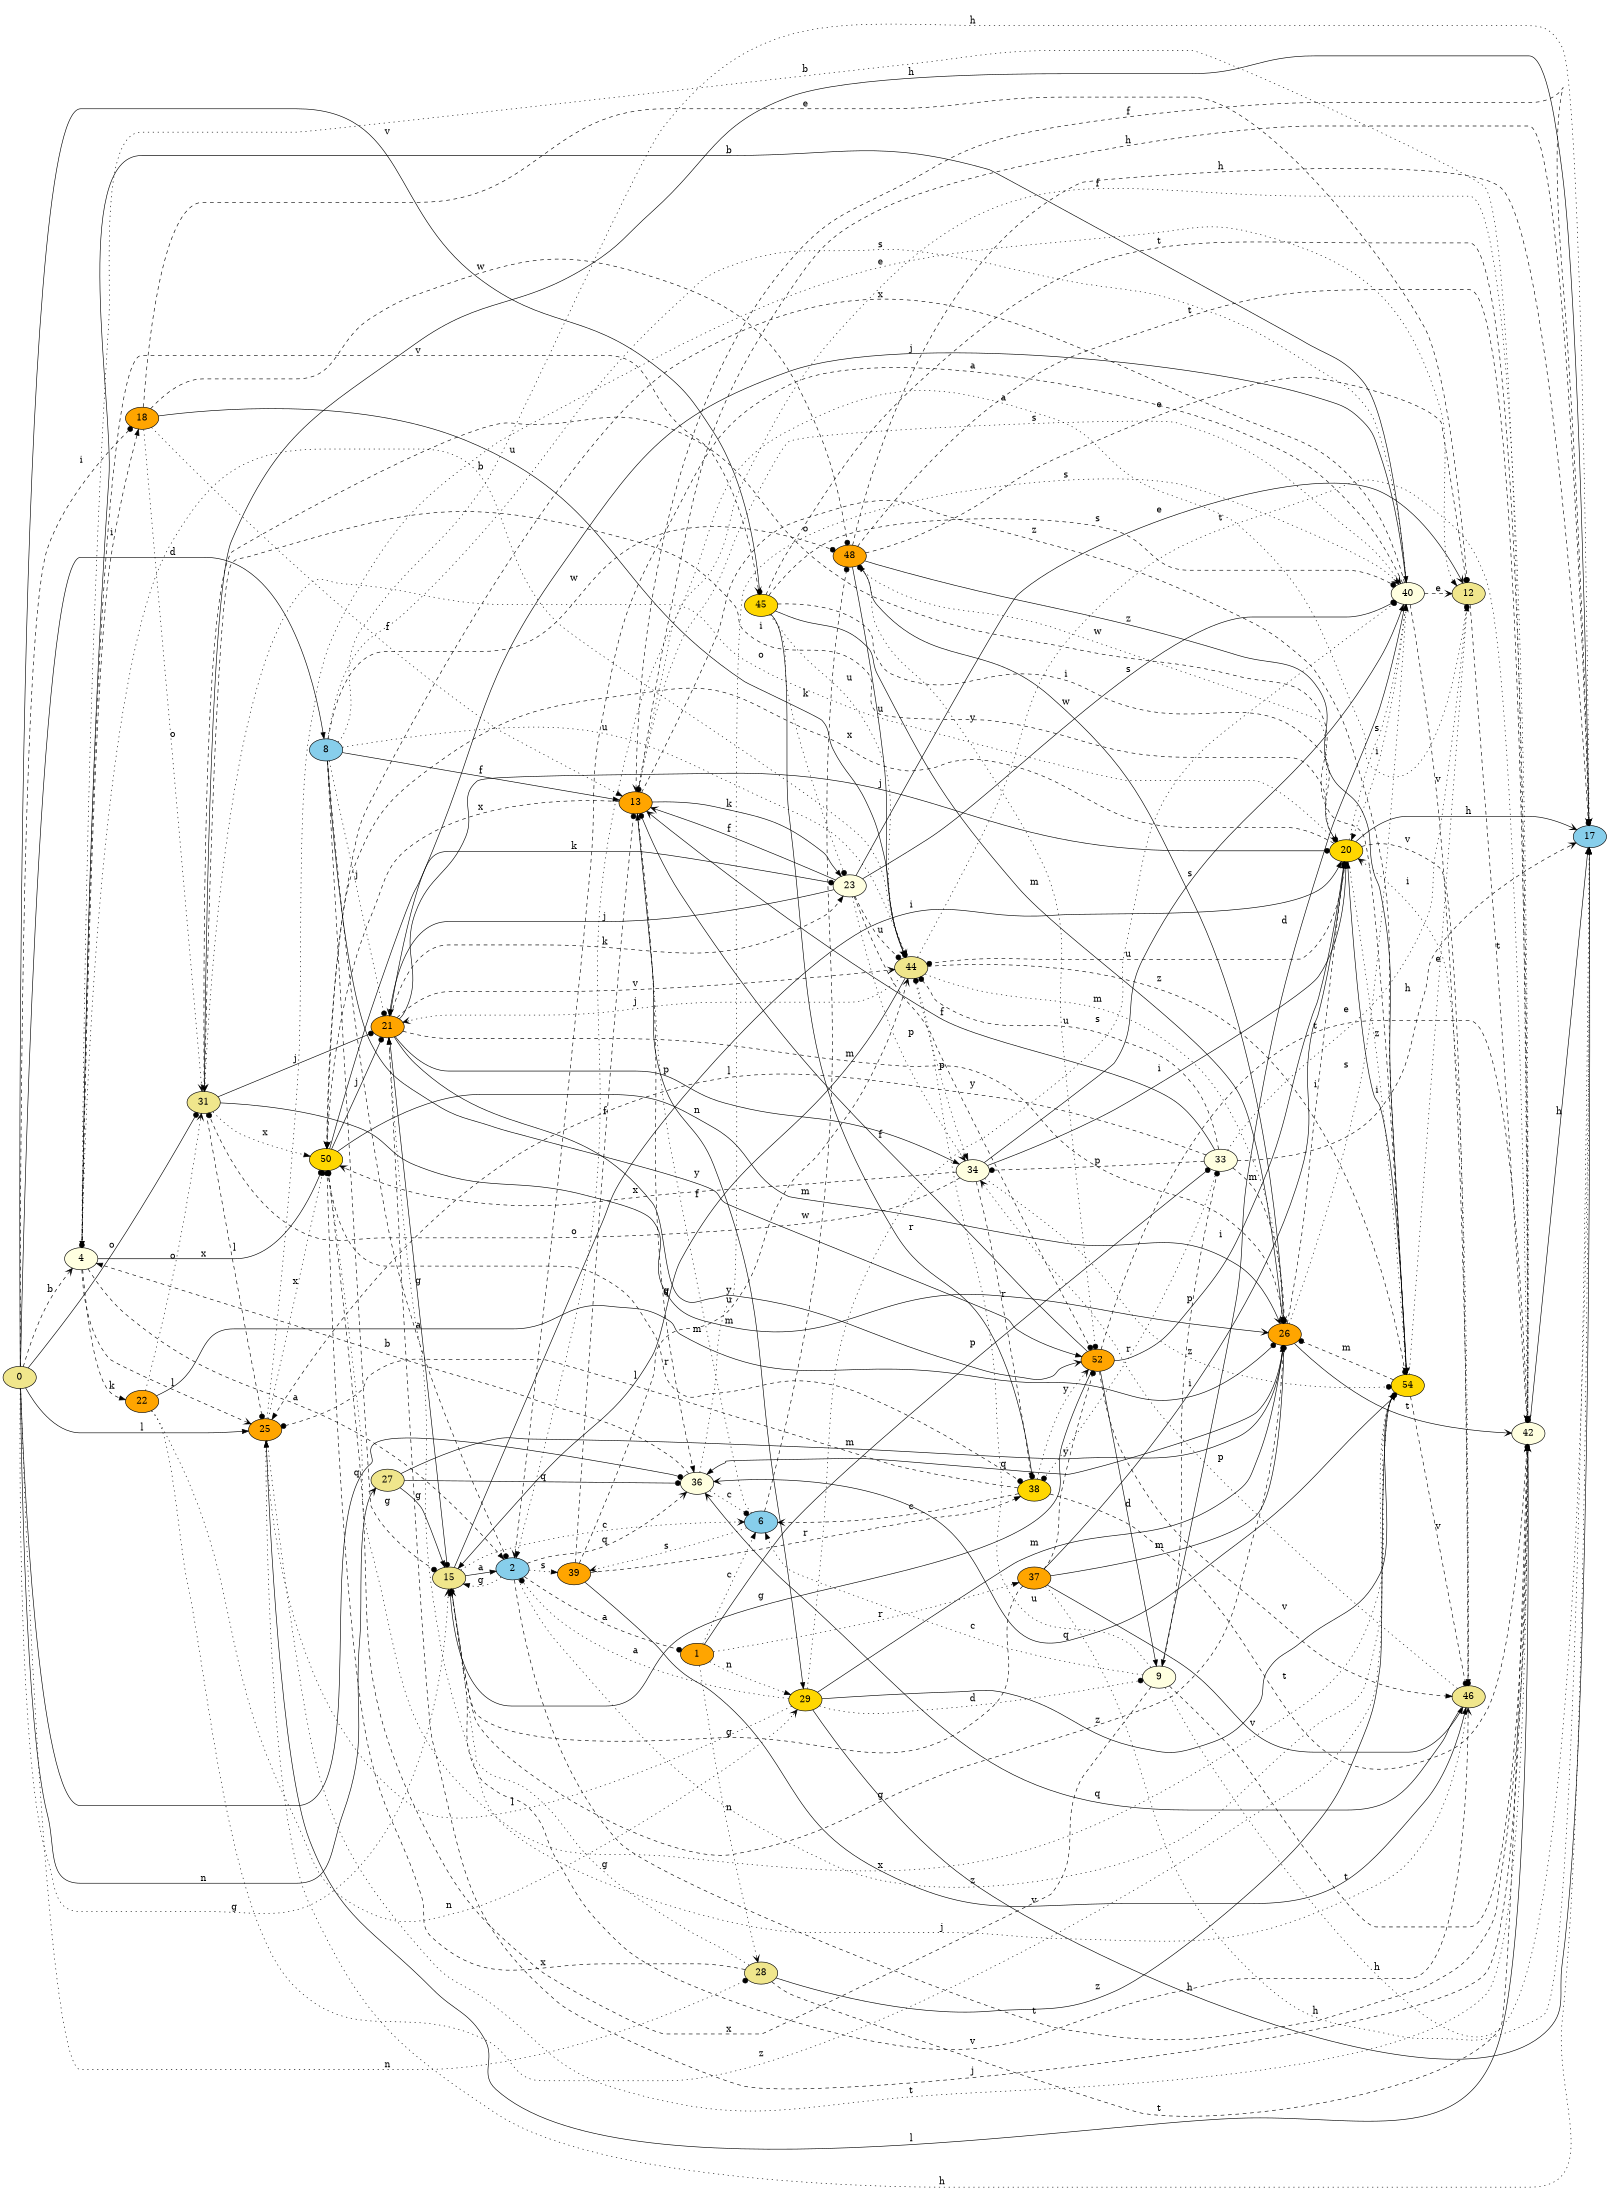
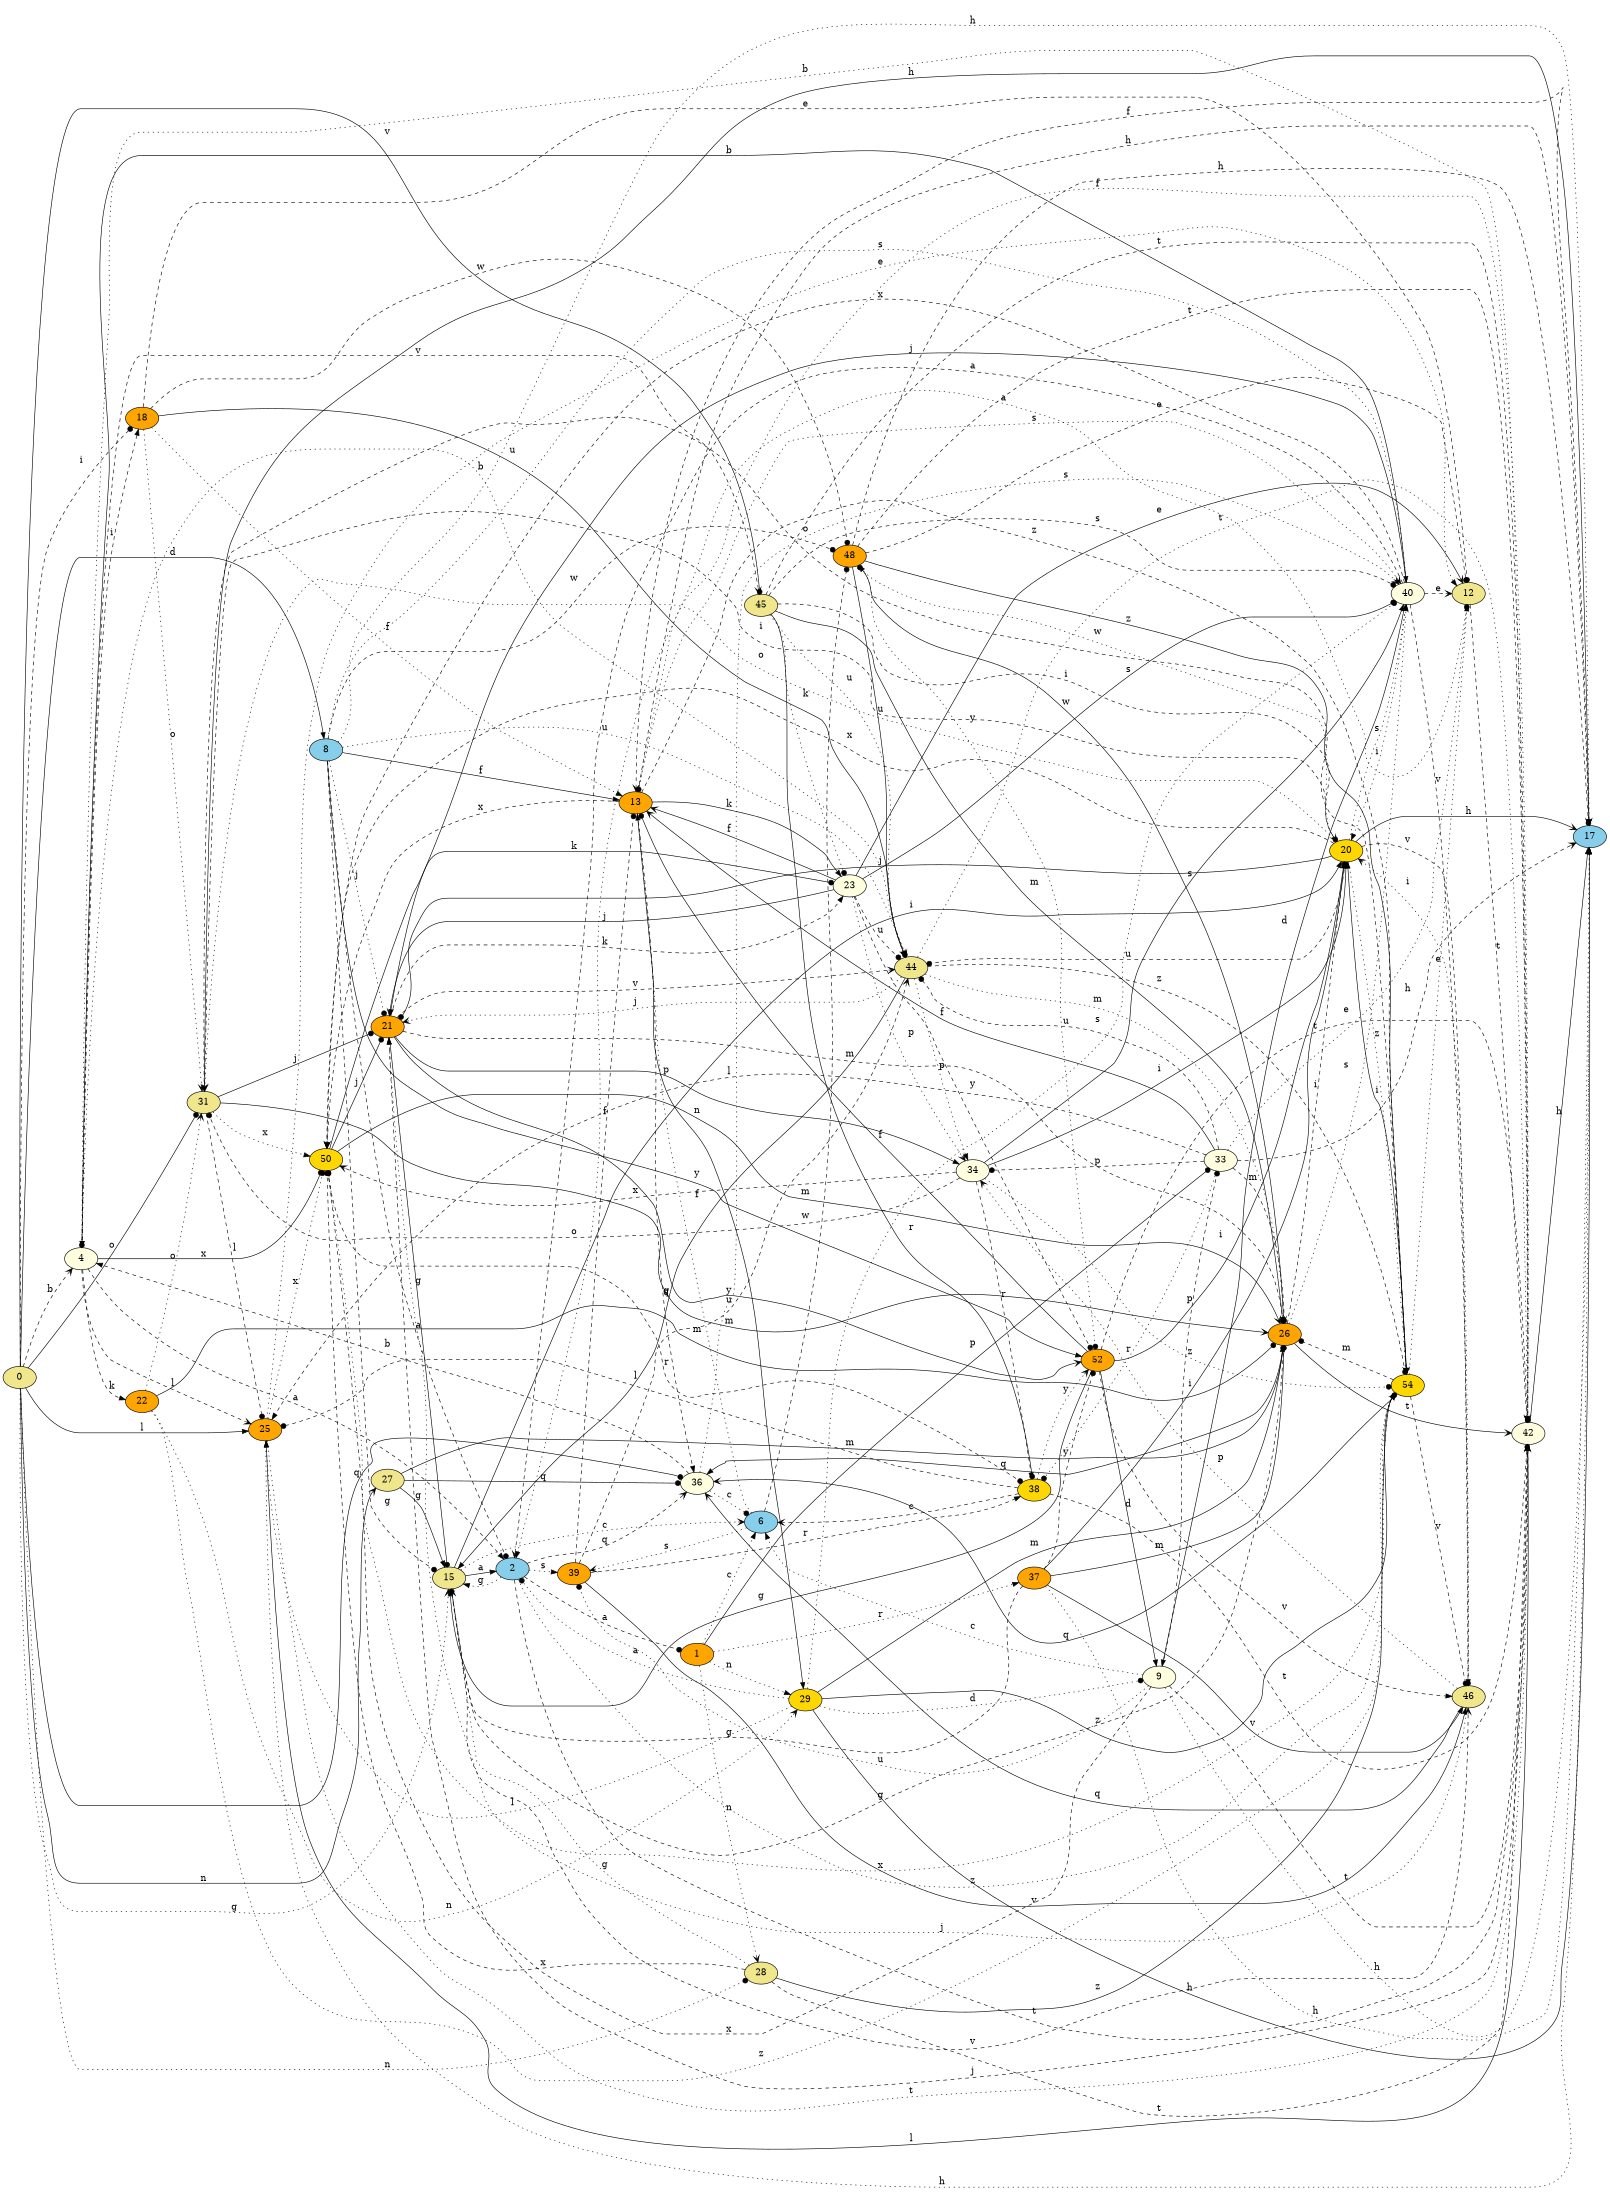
node "45": fillcolor gold -> khaki
edge "21" -> "20": reversed
edge "9" -> "44": now "9" -> "39"
